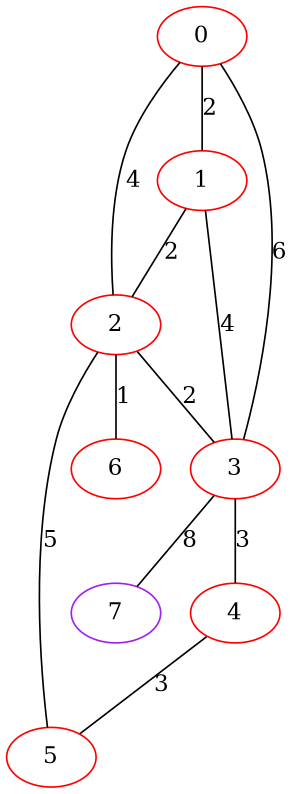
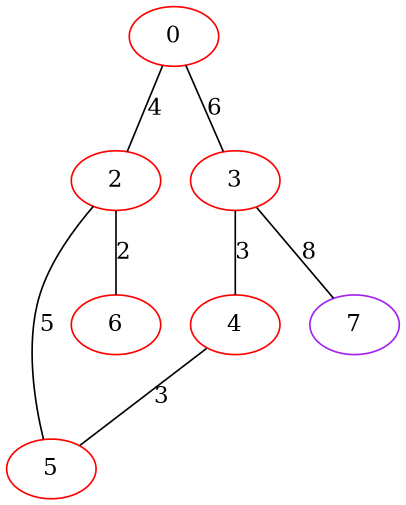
node "1": removed
edge "2" -- "6": label "1" -> "2"
edge "2" -- "3": removed, label "2"
